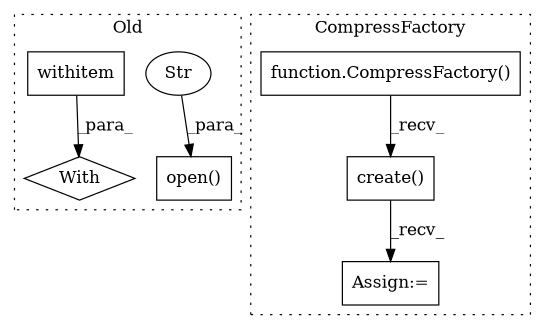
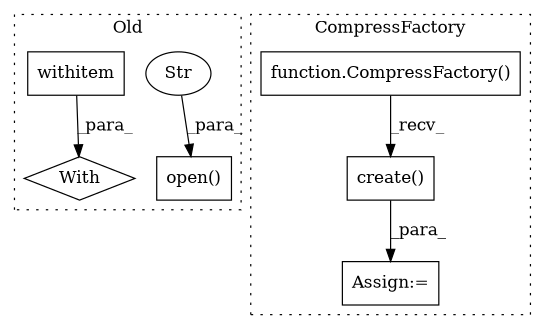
edge "create()" -> "Assign:=": label "_recv_" -> "_para_"
